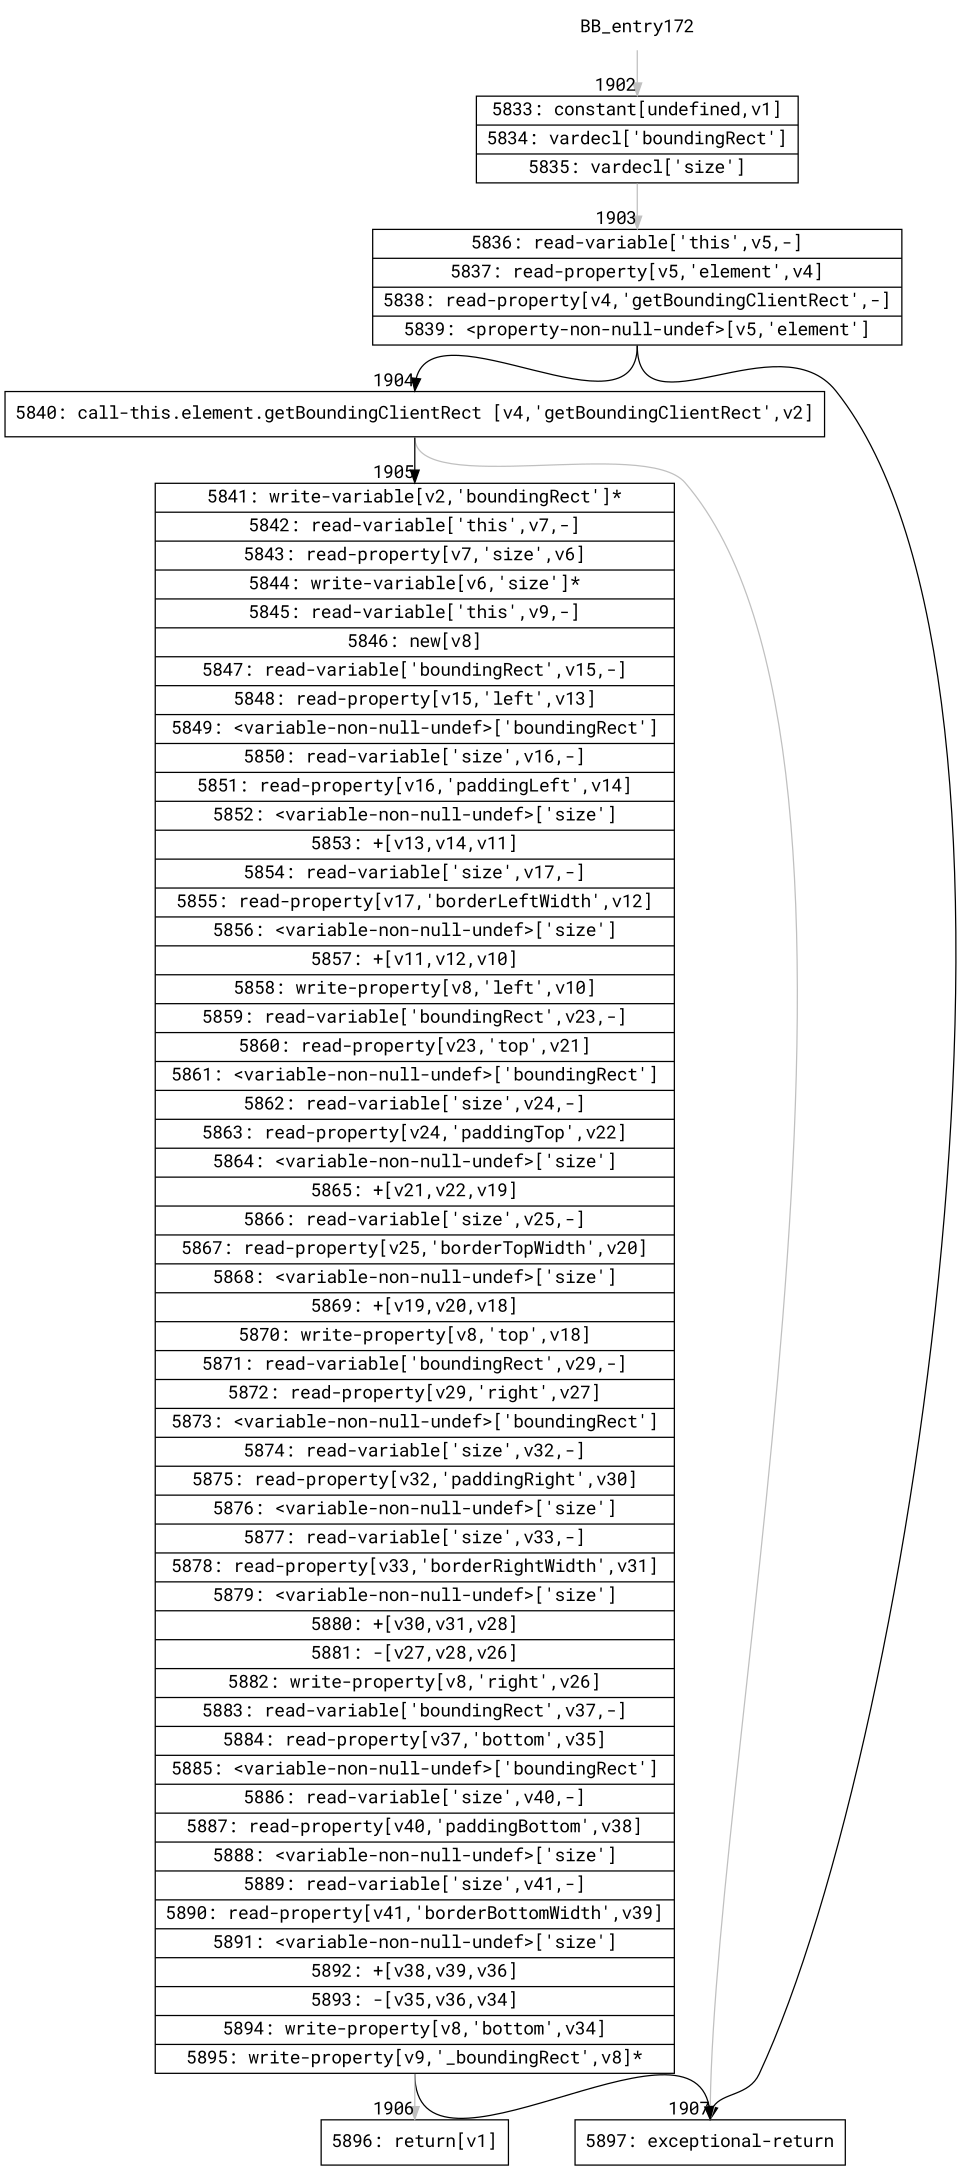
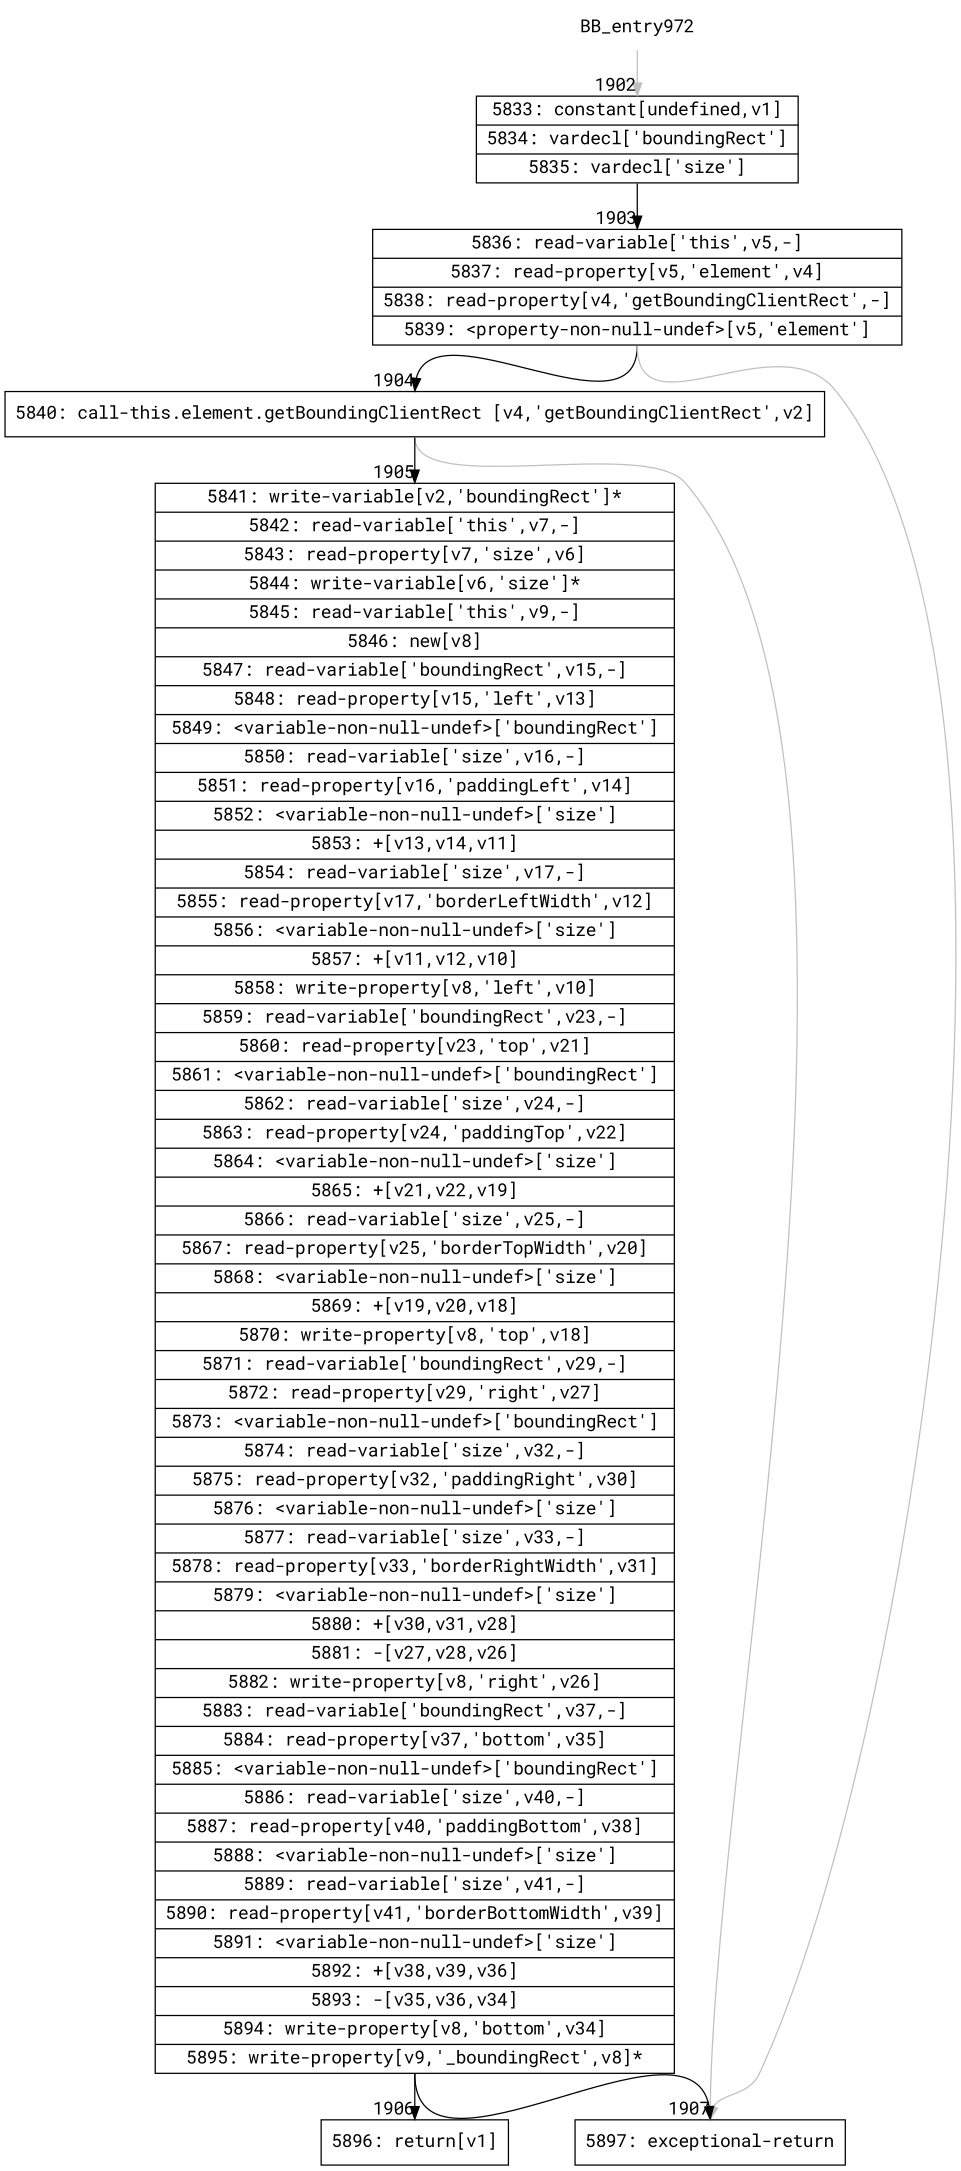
node "BB_entry172": label "BB_entry172" -> "BB_entry972"
edge "5833: constant[undefined,v1]" -> "5836: read-variable['this',v5,-]": color gray -> black
edge "5836: read-variable['this',v5,-]" -> "5897: exceptional-return": color black -> gray
edge "5841: write-variable[v2,'boundingRect']*" -> "5896: return[v1]": color gray -> black
